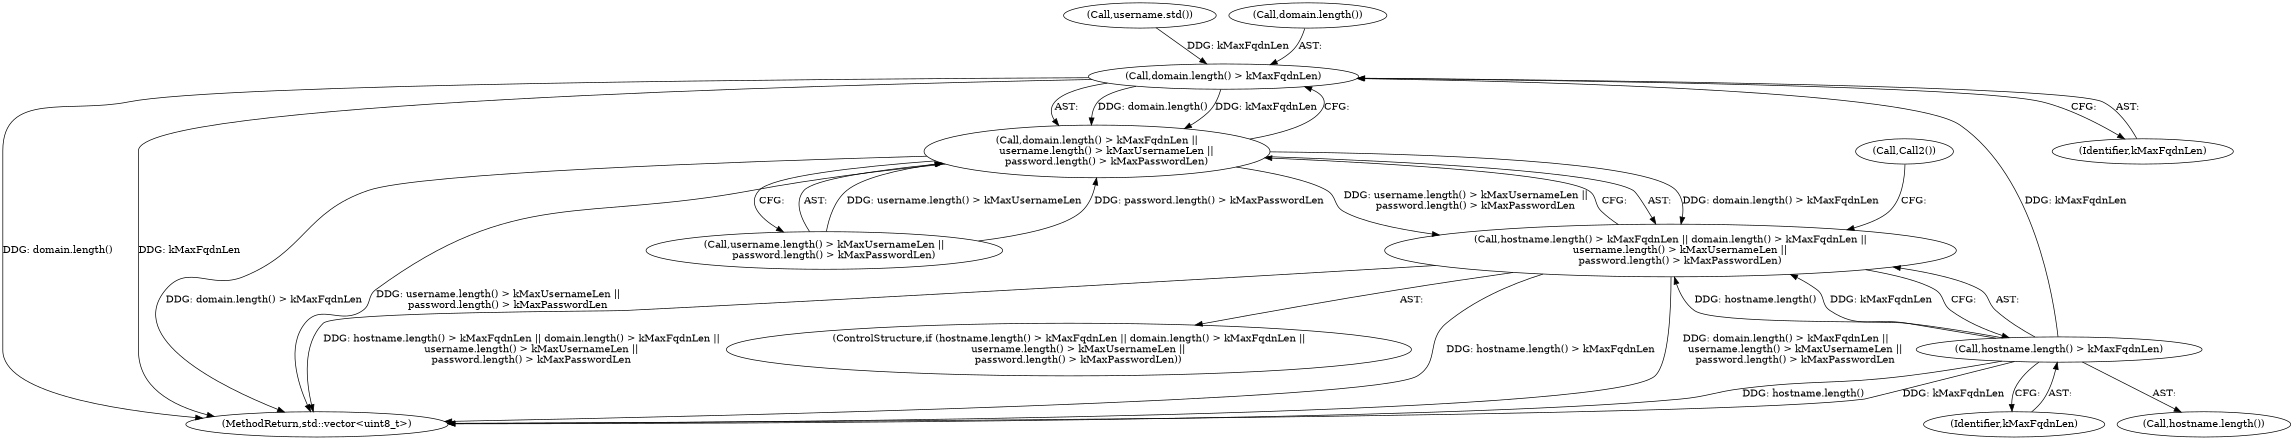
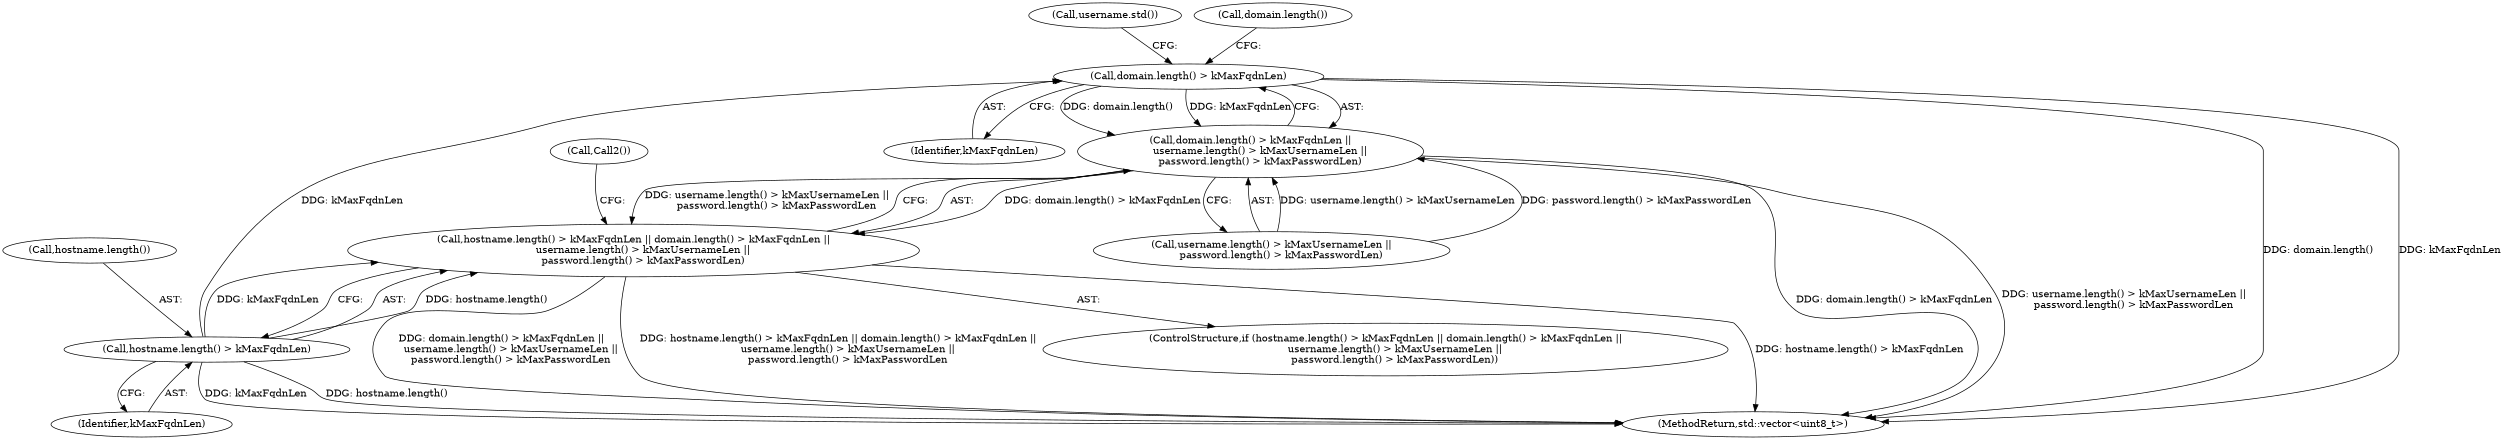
edge "(Call,username.std())" -> "(Call,domain.length() > kMaxFqdnLen)": label "DDG: kMaxFqdnLen" -> "CFG: "
edge "(Call,domain.length())" -> "(Call,domain.length() > kMaxFqdnLen)": label "AST: " -> "CFG: "
edge "(Call,hostname.length() > kMaxFqdnLen)" -> "(Call,hostname.length())": reversed
